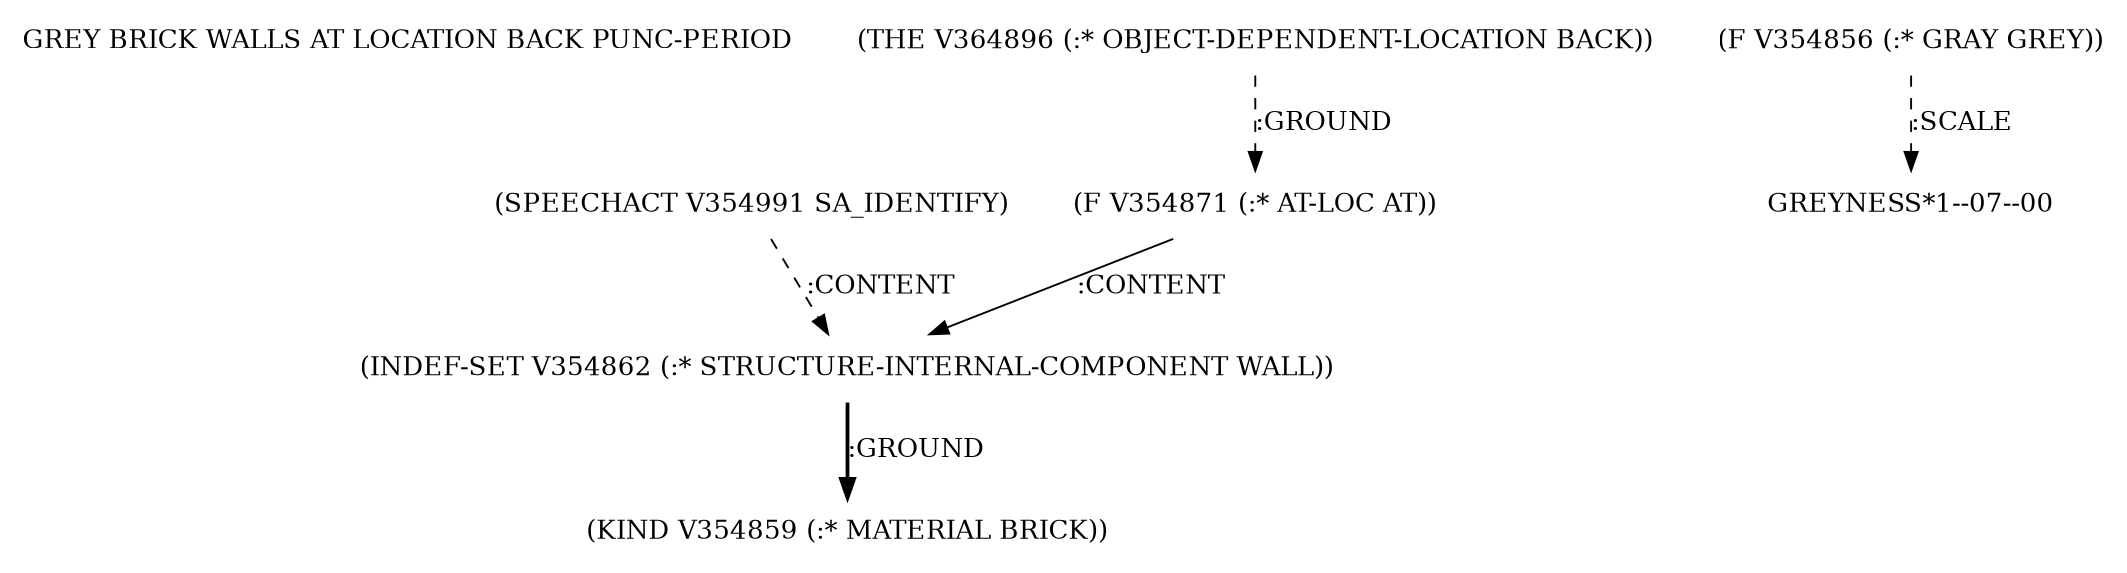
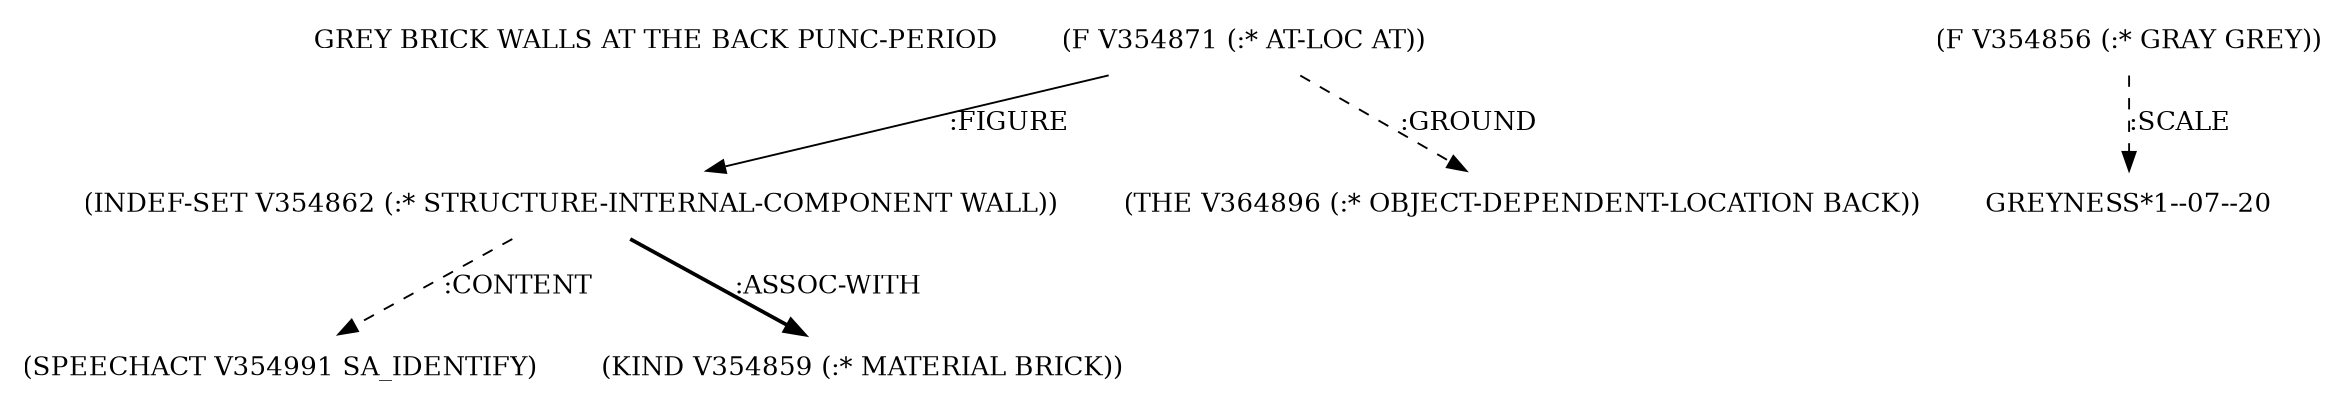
node "GREY BRICK WALLS AT LOCATION BACK PUNC-PERIOD": label "GREY BRICK WALLS AT LOCATION BACK PUNC-PERIOD" -> "GREY BRICK WALLS AT THE BACK PUNC-PERIOD"
edge "(THE V364896 (:* OBJECT-DEPENDENT-LOCATION BACK))" -> "(F V354871 (:* AT-LOC AT))": reversed
node "GREYNESS*1--07--00": label "GREYNESS*1--07--00" -> "GREYNESS*1--07--20"
edge "(SPEECHACT V354991 SA_IDENTIFY)" -> "(INDEF-SET V354862 (:* STRUCTURE-INTERNAL-COMPONENT WALL))": reversed
edge "(F V354871 (:* AT-LOC AT))" -> "(INDEF-SET V354862 (:* STRUCTURE-INTERNAL-COMPONENT WALL))": label ":CONTENT" -> ":FIGURE"
edge "(INDEF-SET V354862 (:* STRUCTURE-INTERNAL-COMPONENT WALL))" -> "(KIND V354859 (:* MATERIAL BRICK))": label ":GROUND" -> ":ASSOC-WITH"
